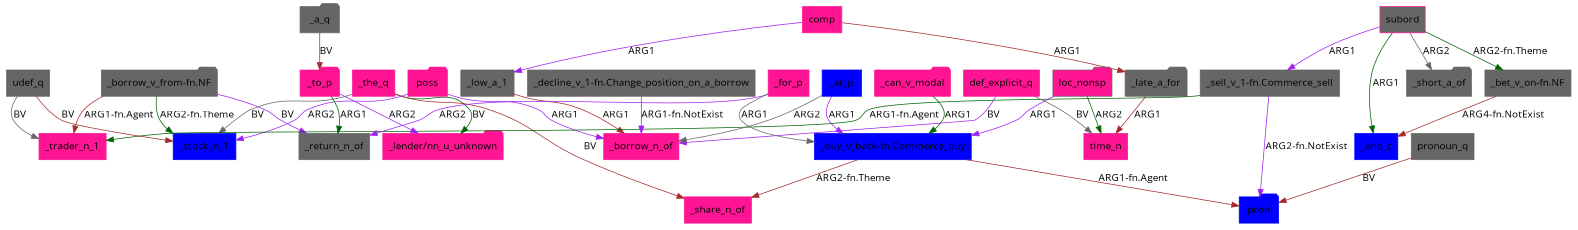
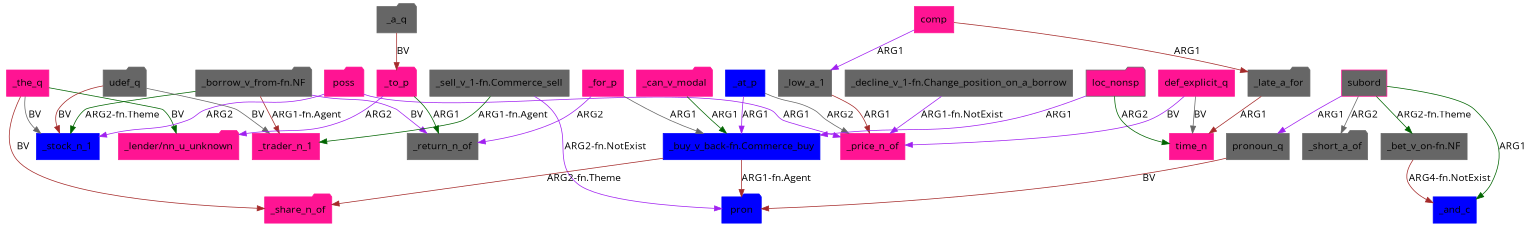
edge "subord" -> "_sell_v_1-fn.Commerce_sell": now "subord" -> "pronoun_q"
node "udef_q": shape box -> folder
node "_borrow_n_of": label "_borrow_n_of" -> "_price_n_of"
node "_share_n_of": shape box -> folder
